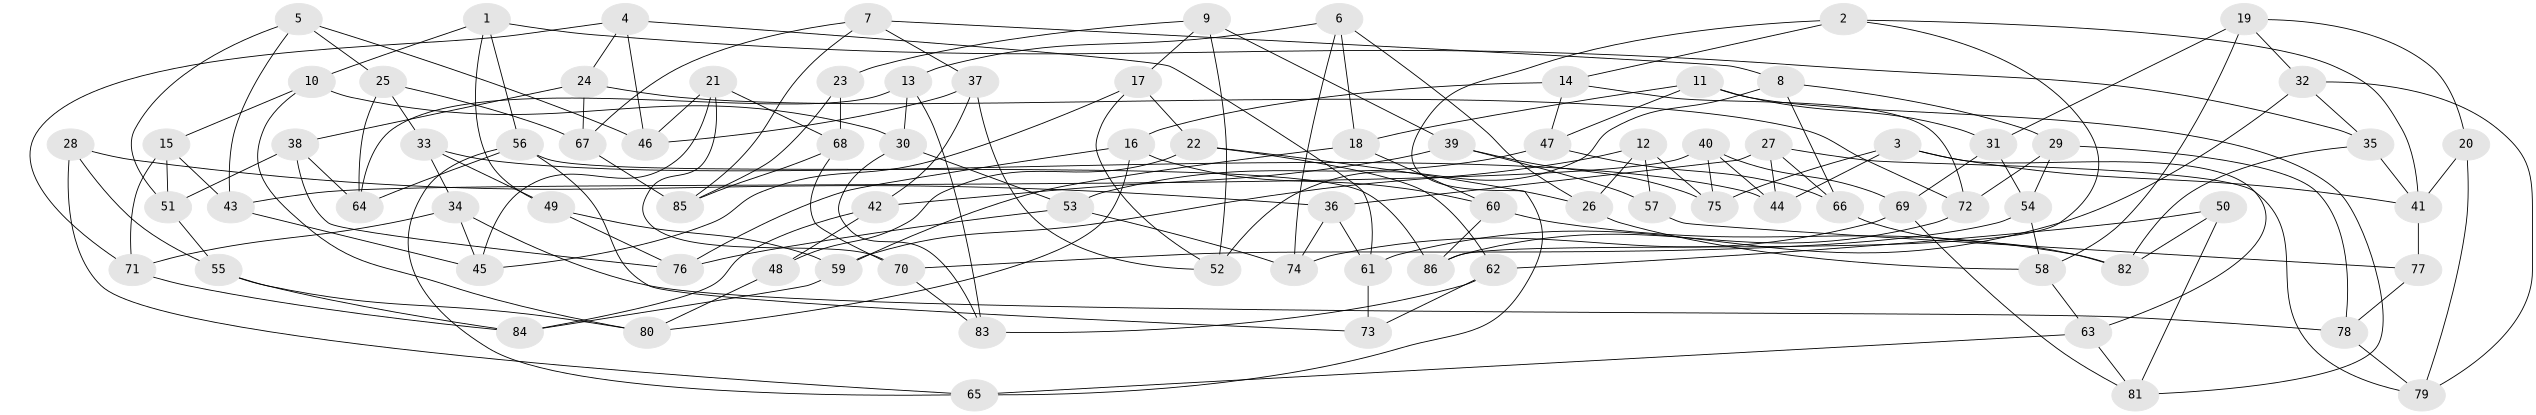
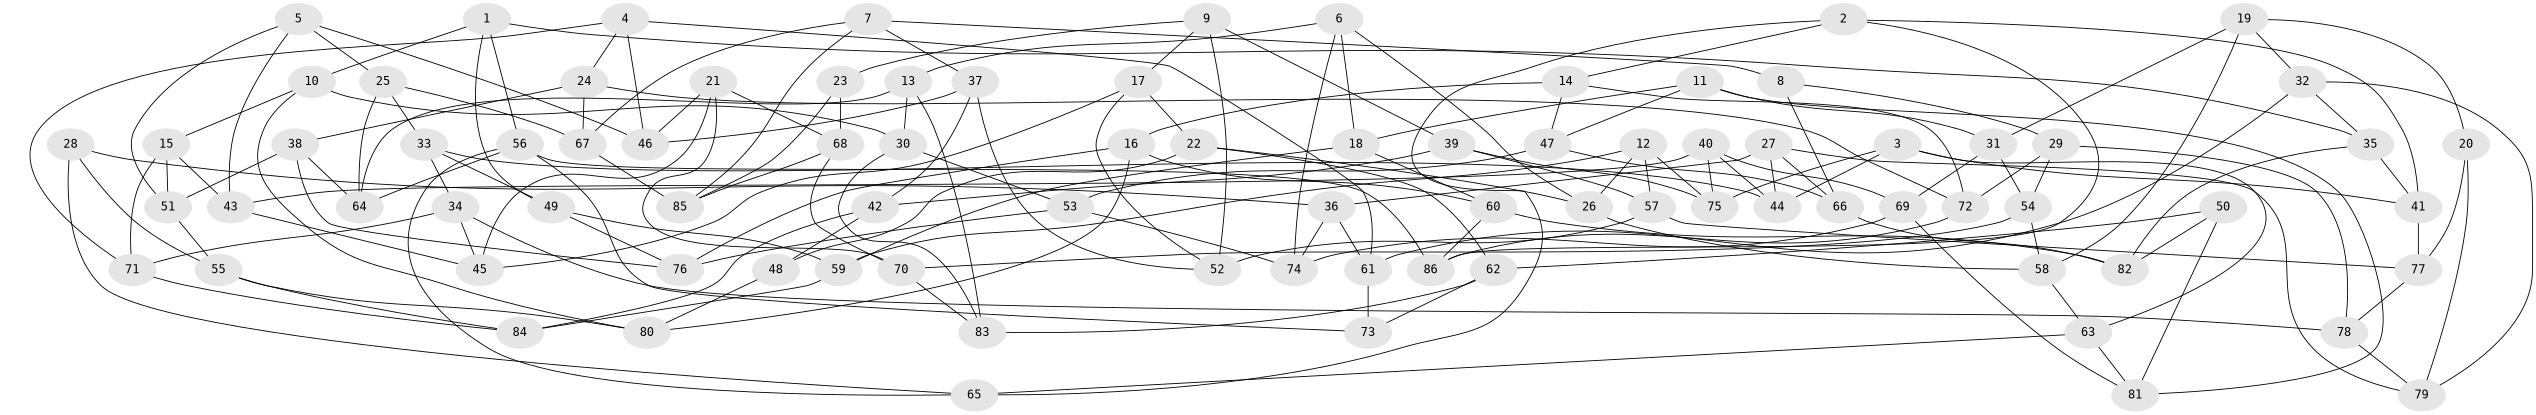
edge "20" -- "41": now "20" -- "77"
edge "8" -- "52": now "57" -- "52"
